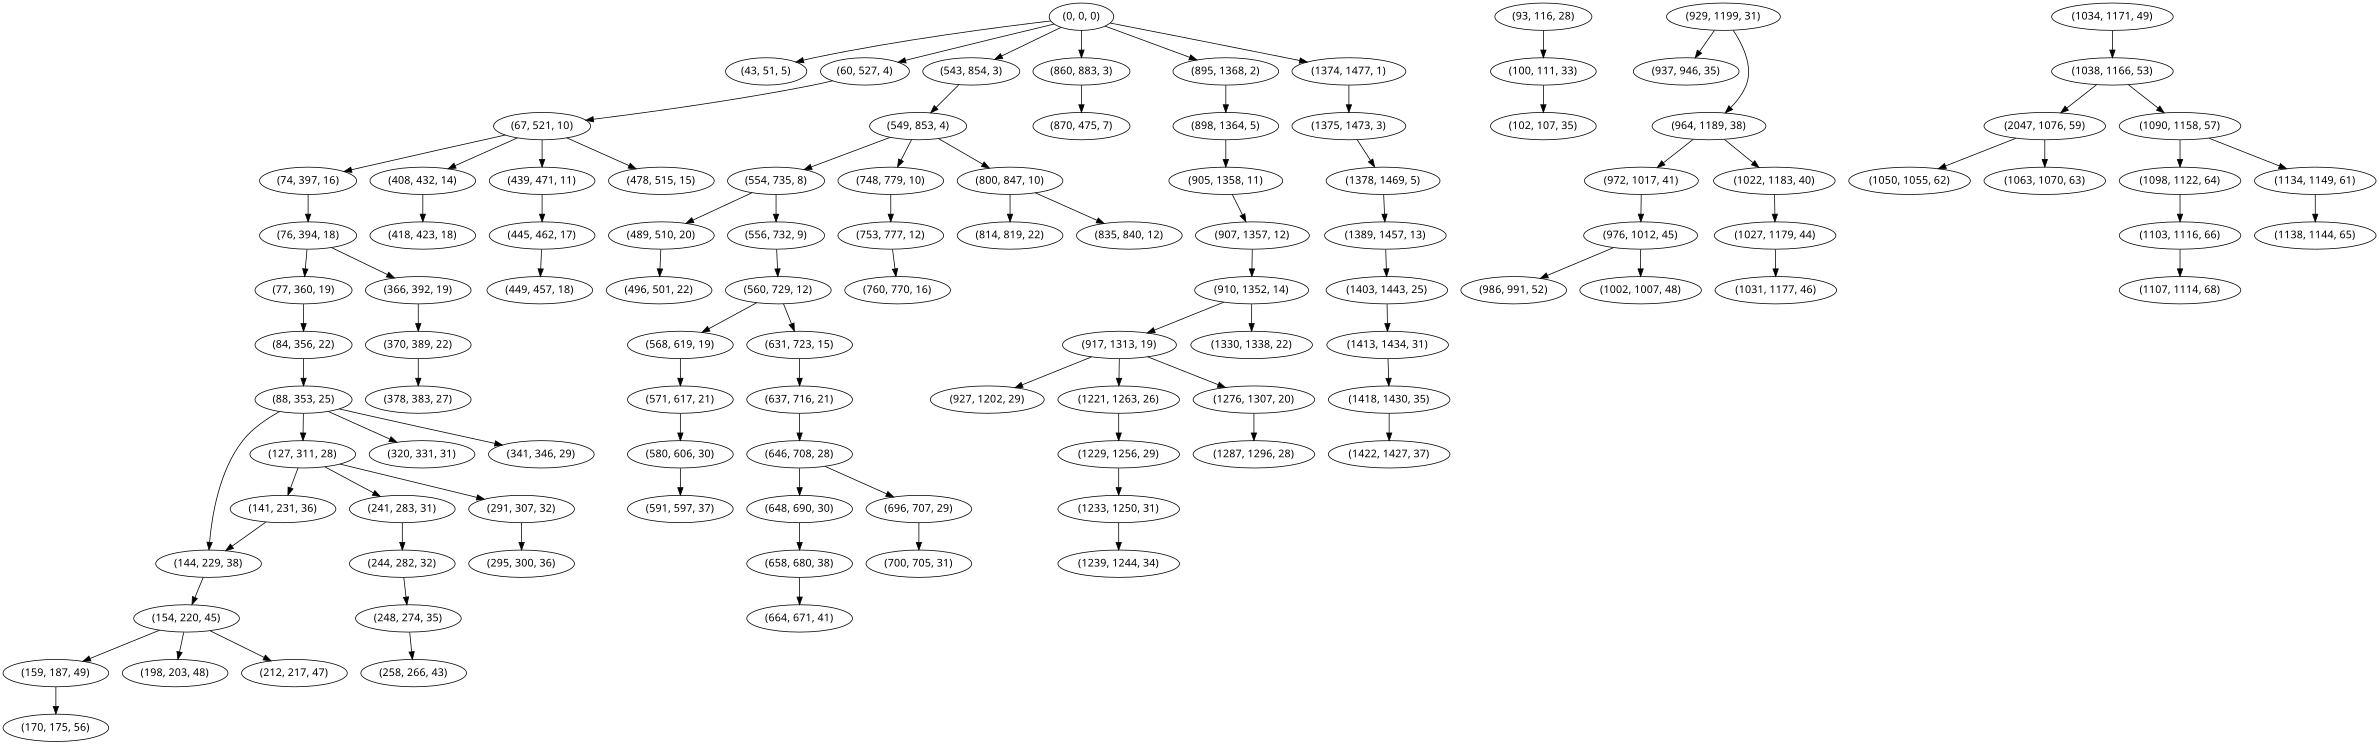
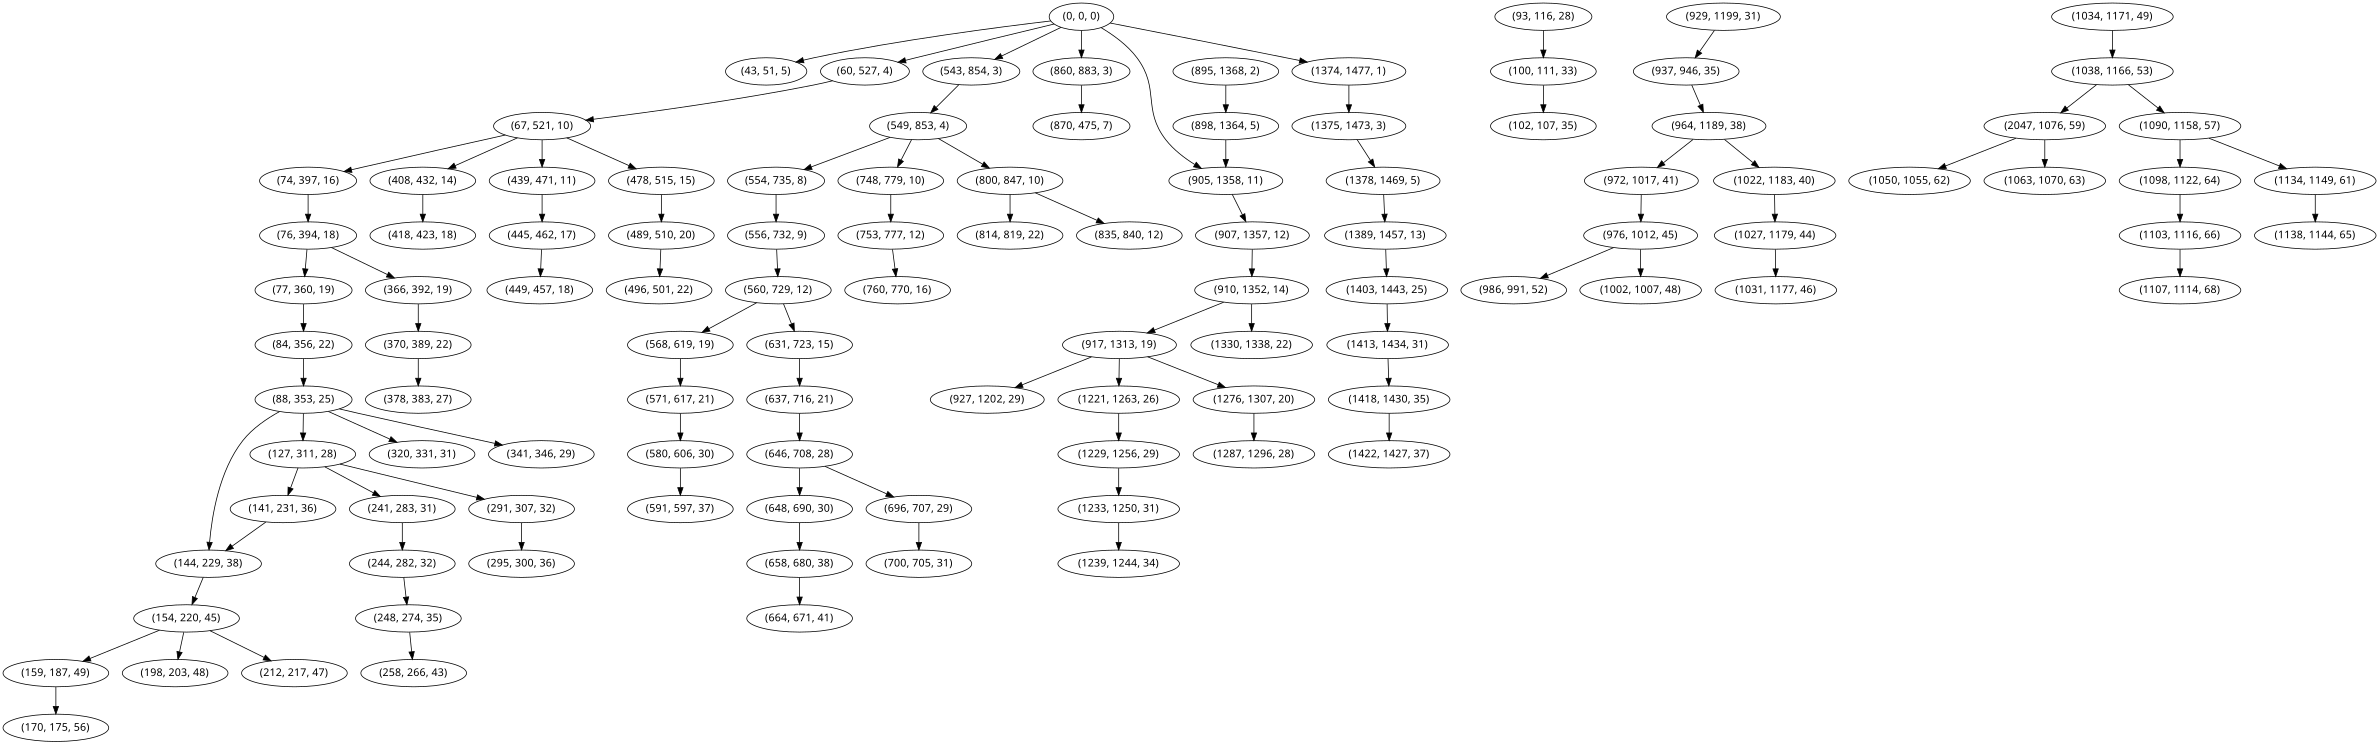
edge "(0, 0, 0)" -> "(895, 1368, 2)": now "(0, 0, 0)" -> "(905, 1358, 11)"
edge "(929, 1199, 31)" -> "(964, 1189, 38)": now "(937, 946, 35)" -> "(964, 1189, 38)"
edge "(554, 735, 8)" -> "(489, 510, 20)": now "(478, 515, 15)" -> "(489, 510, 20)"
